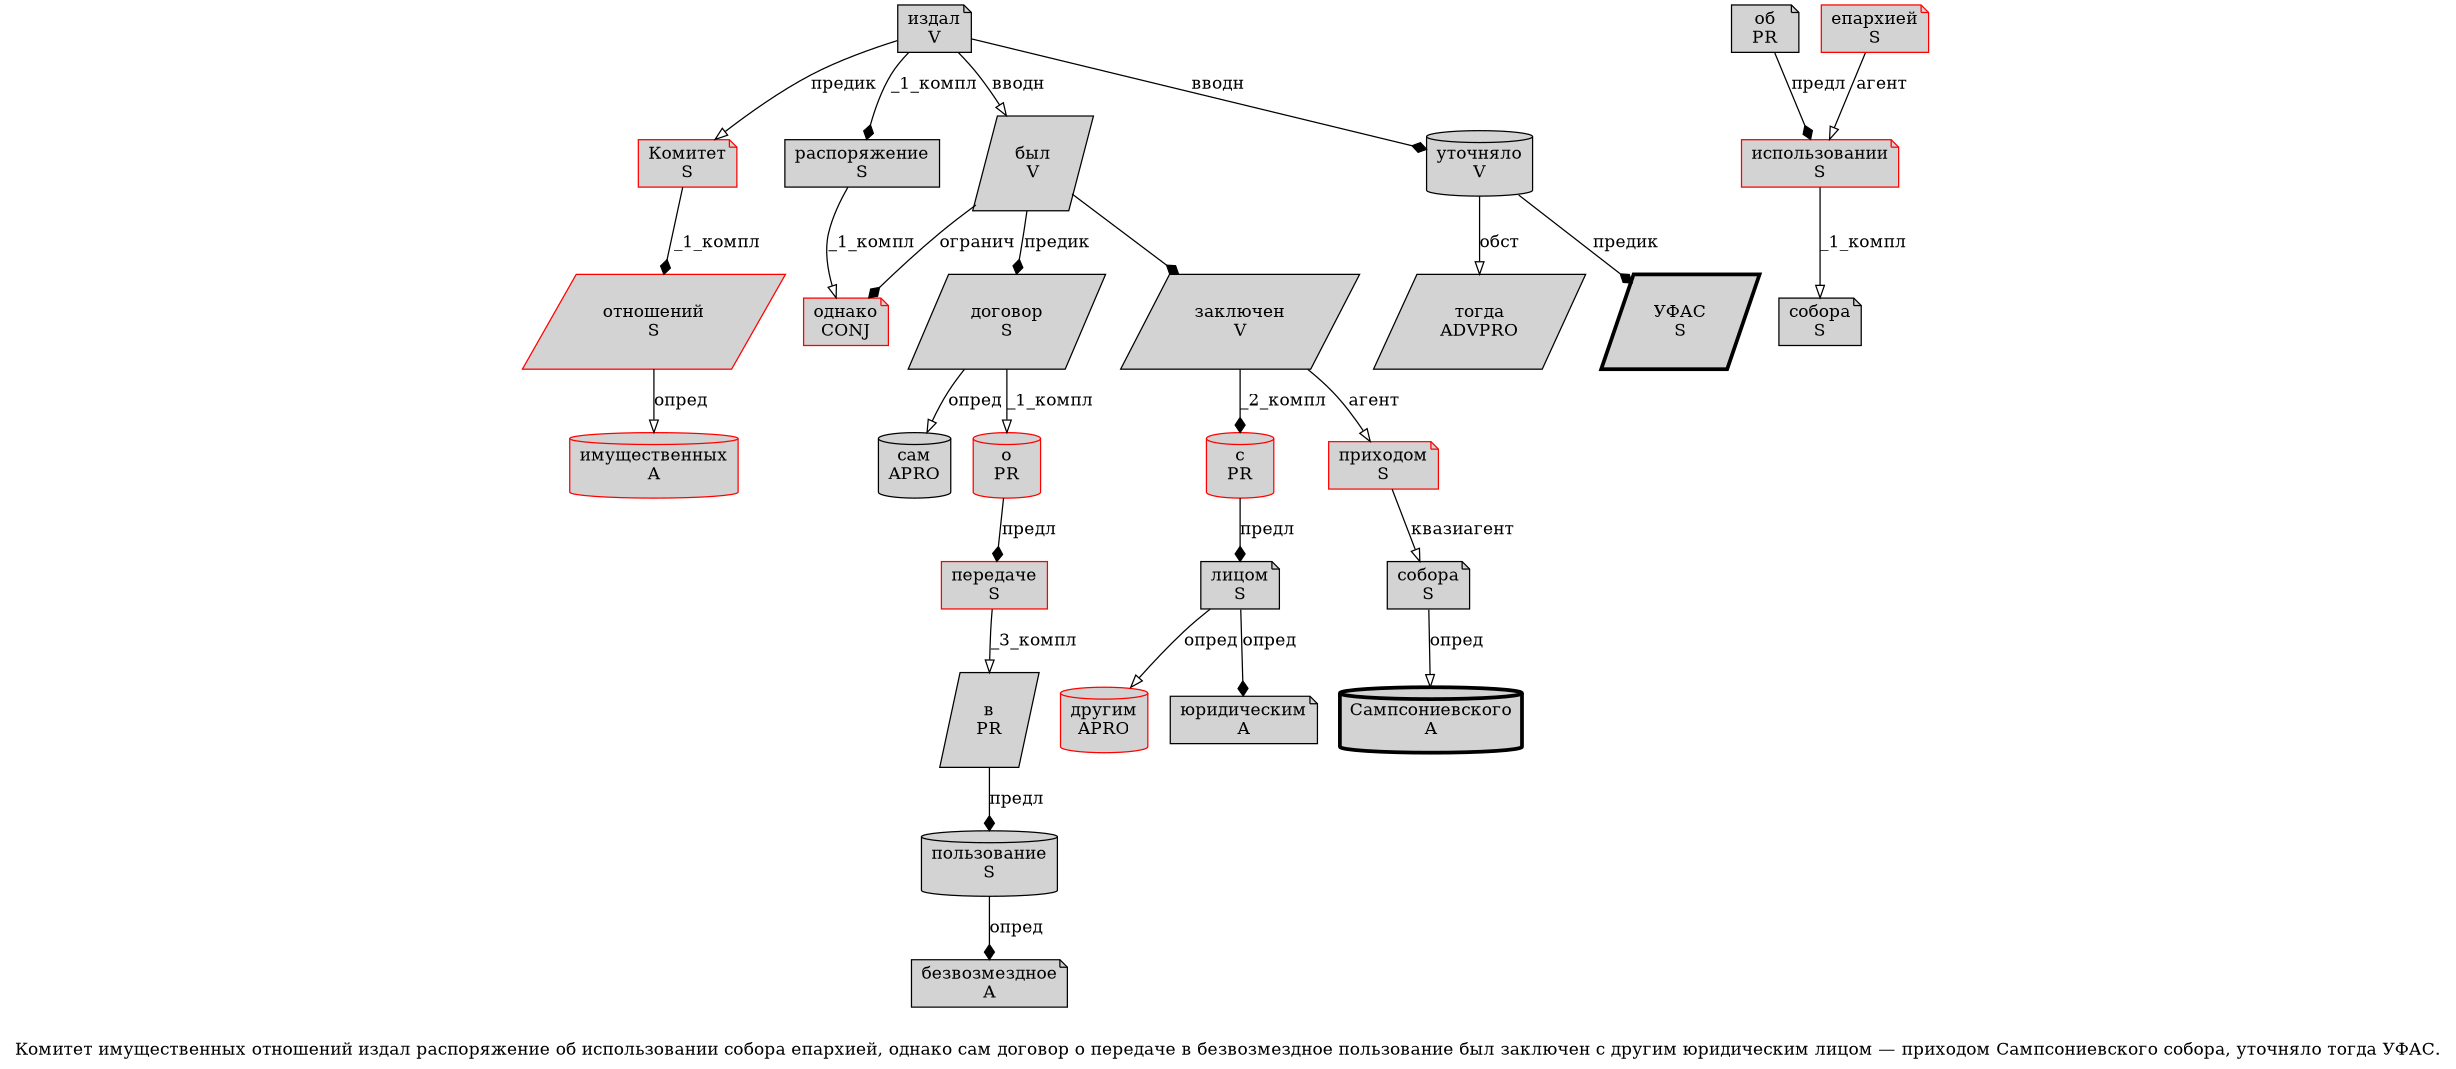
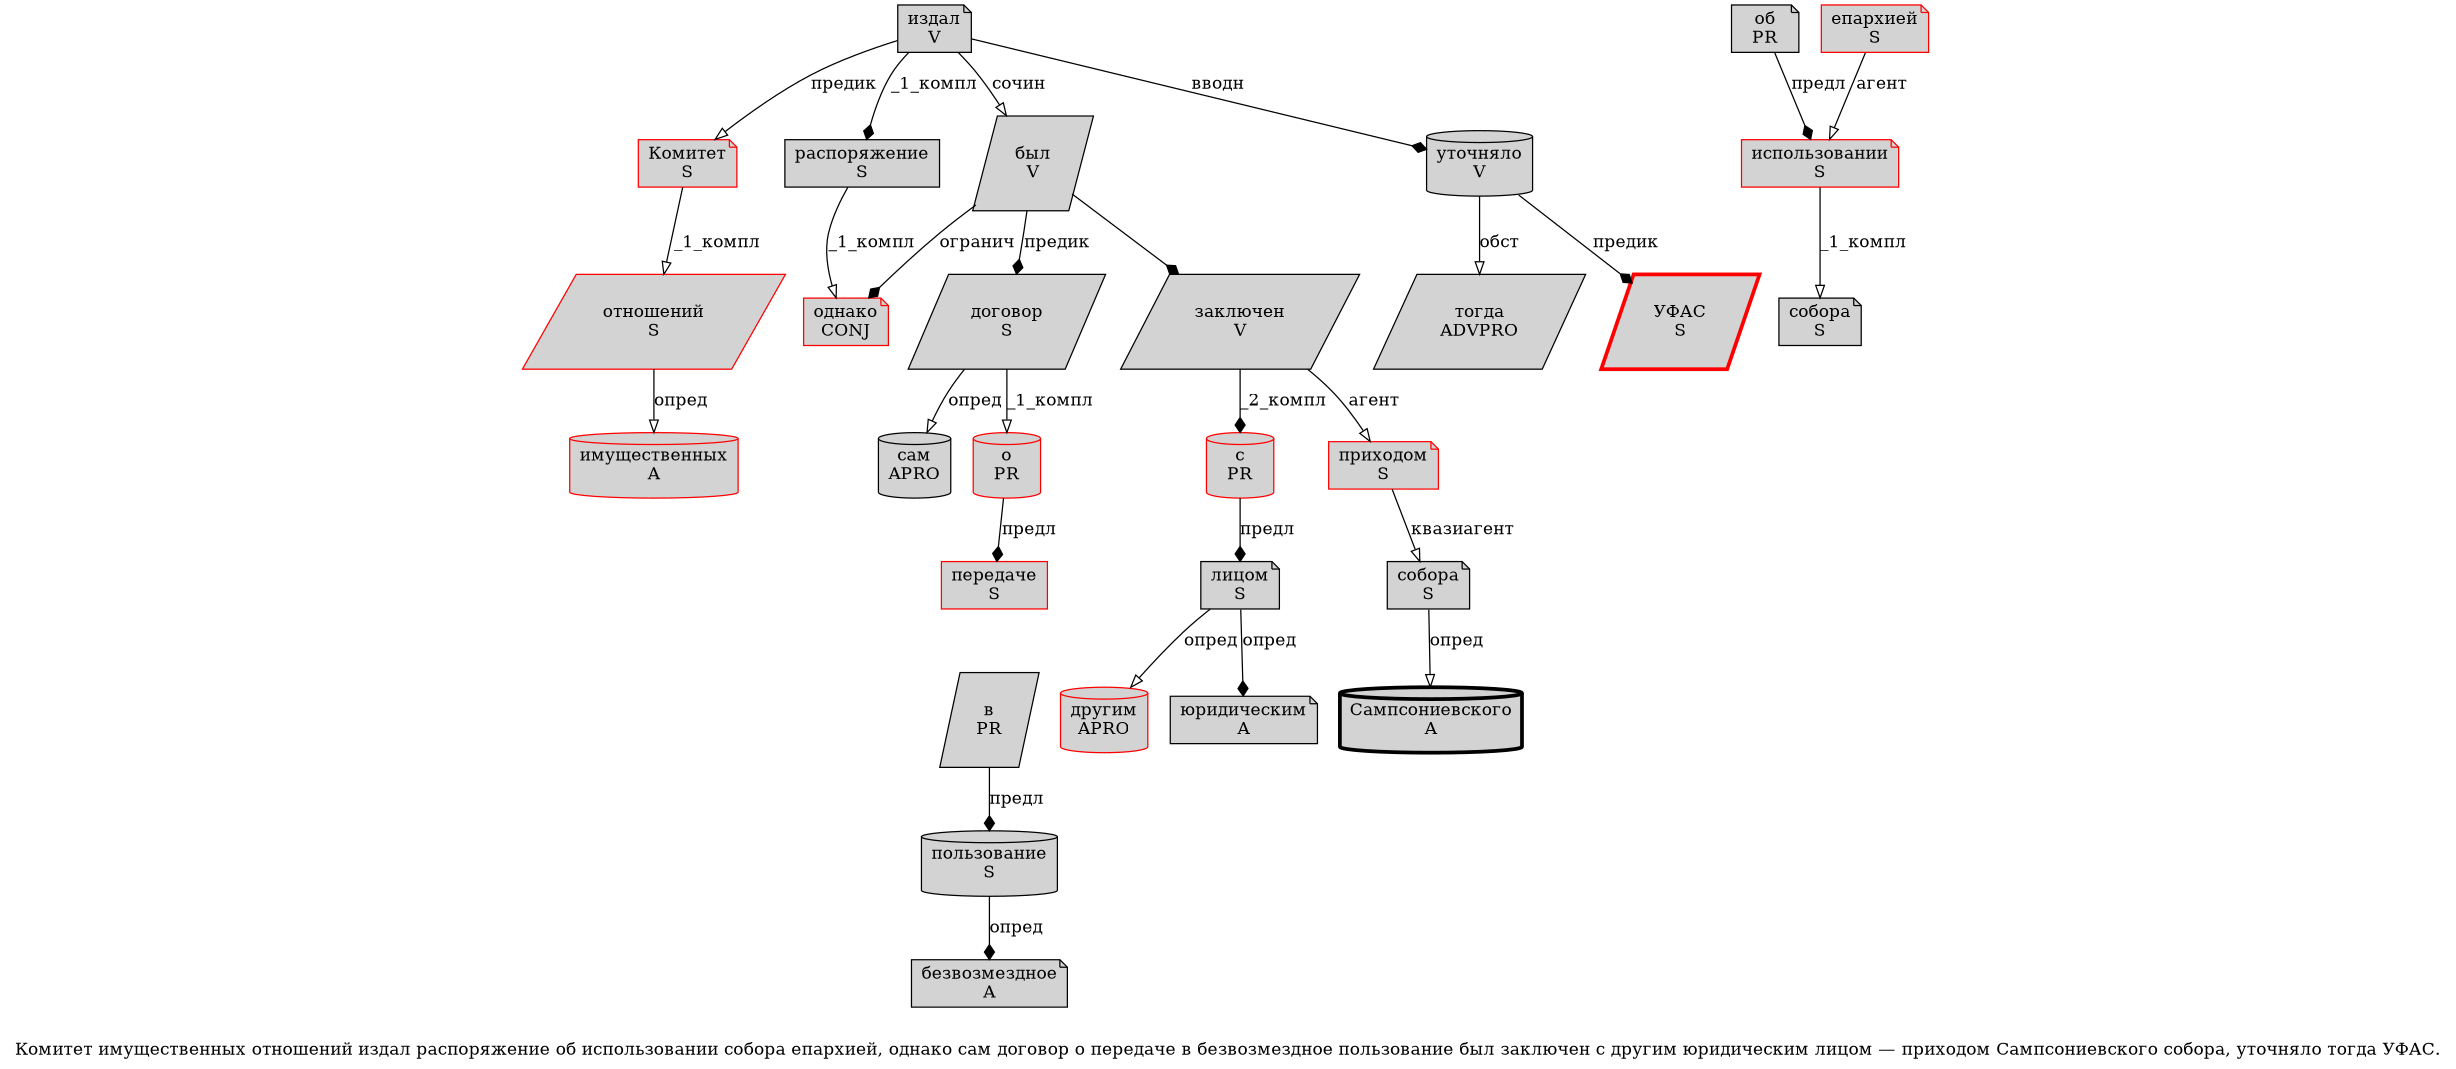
edge "издал V" -> "был V": label "вводн" -> "сочин"
edge "Комитет S" -> "отношений S": arrowhead diamond -> onormal
node "УФАС S": color black -> red
edge "передаче S" -> "в PR": removed, label "_3_компл"
